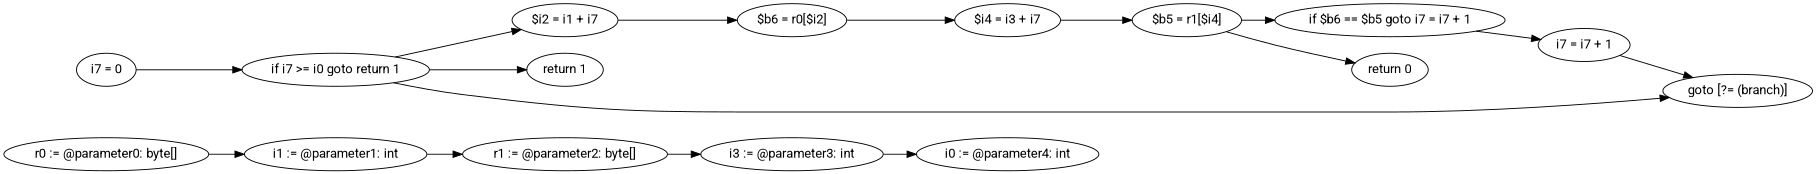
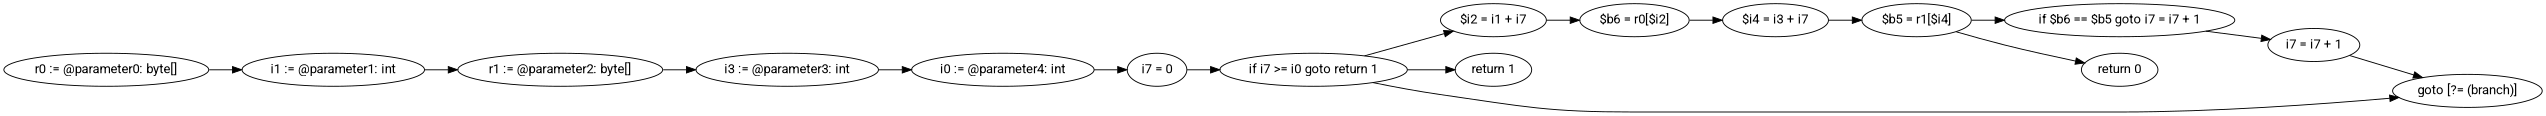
edge "i0 := @parameter4: int" -> "i7 = 0": added
